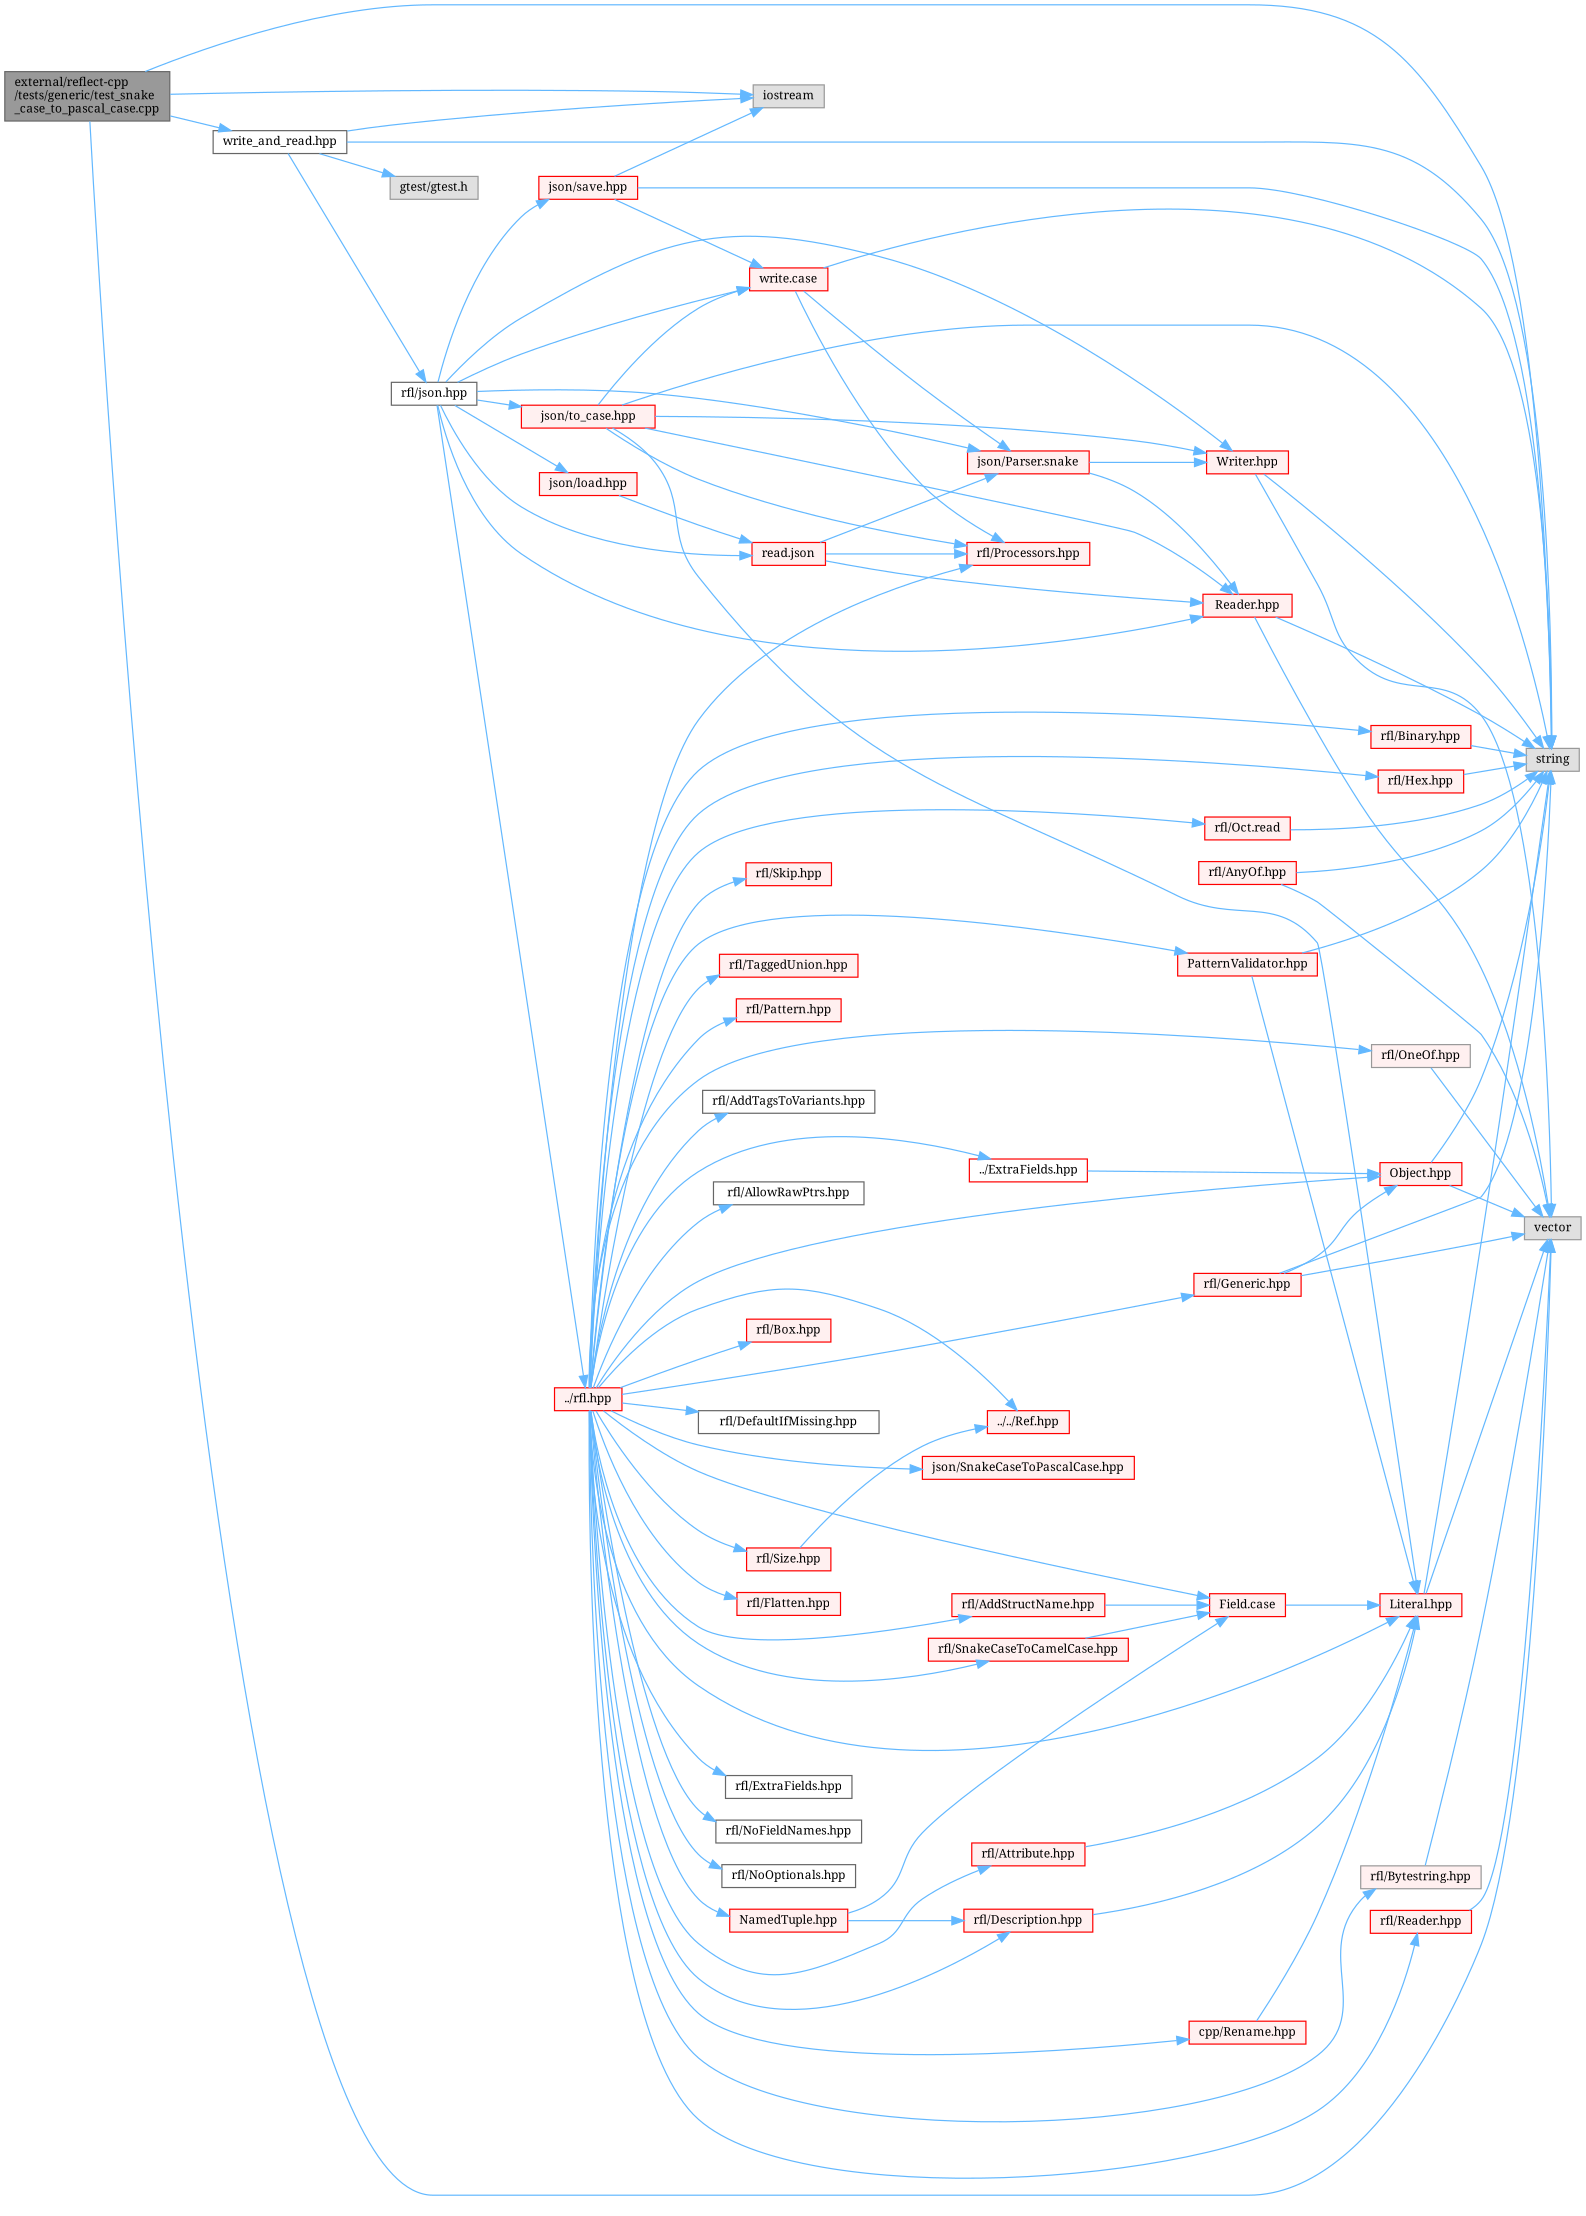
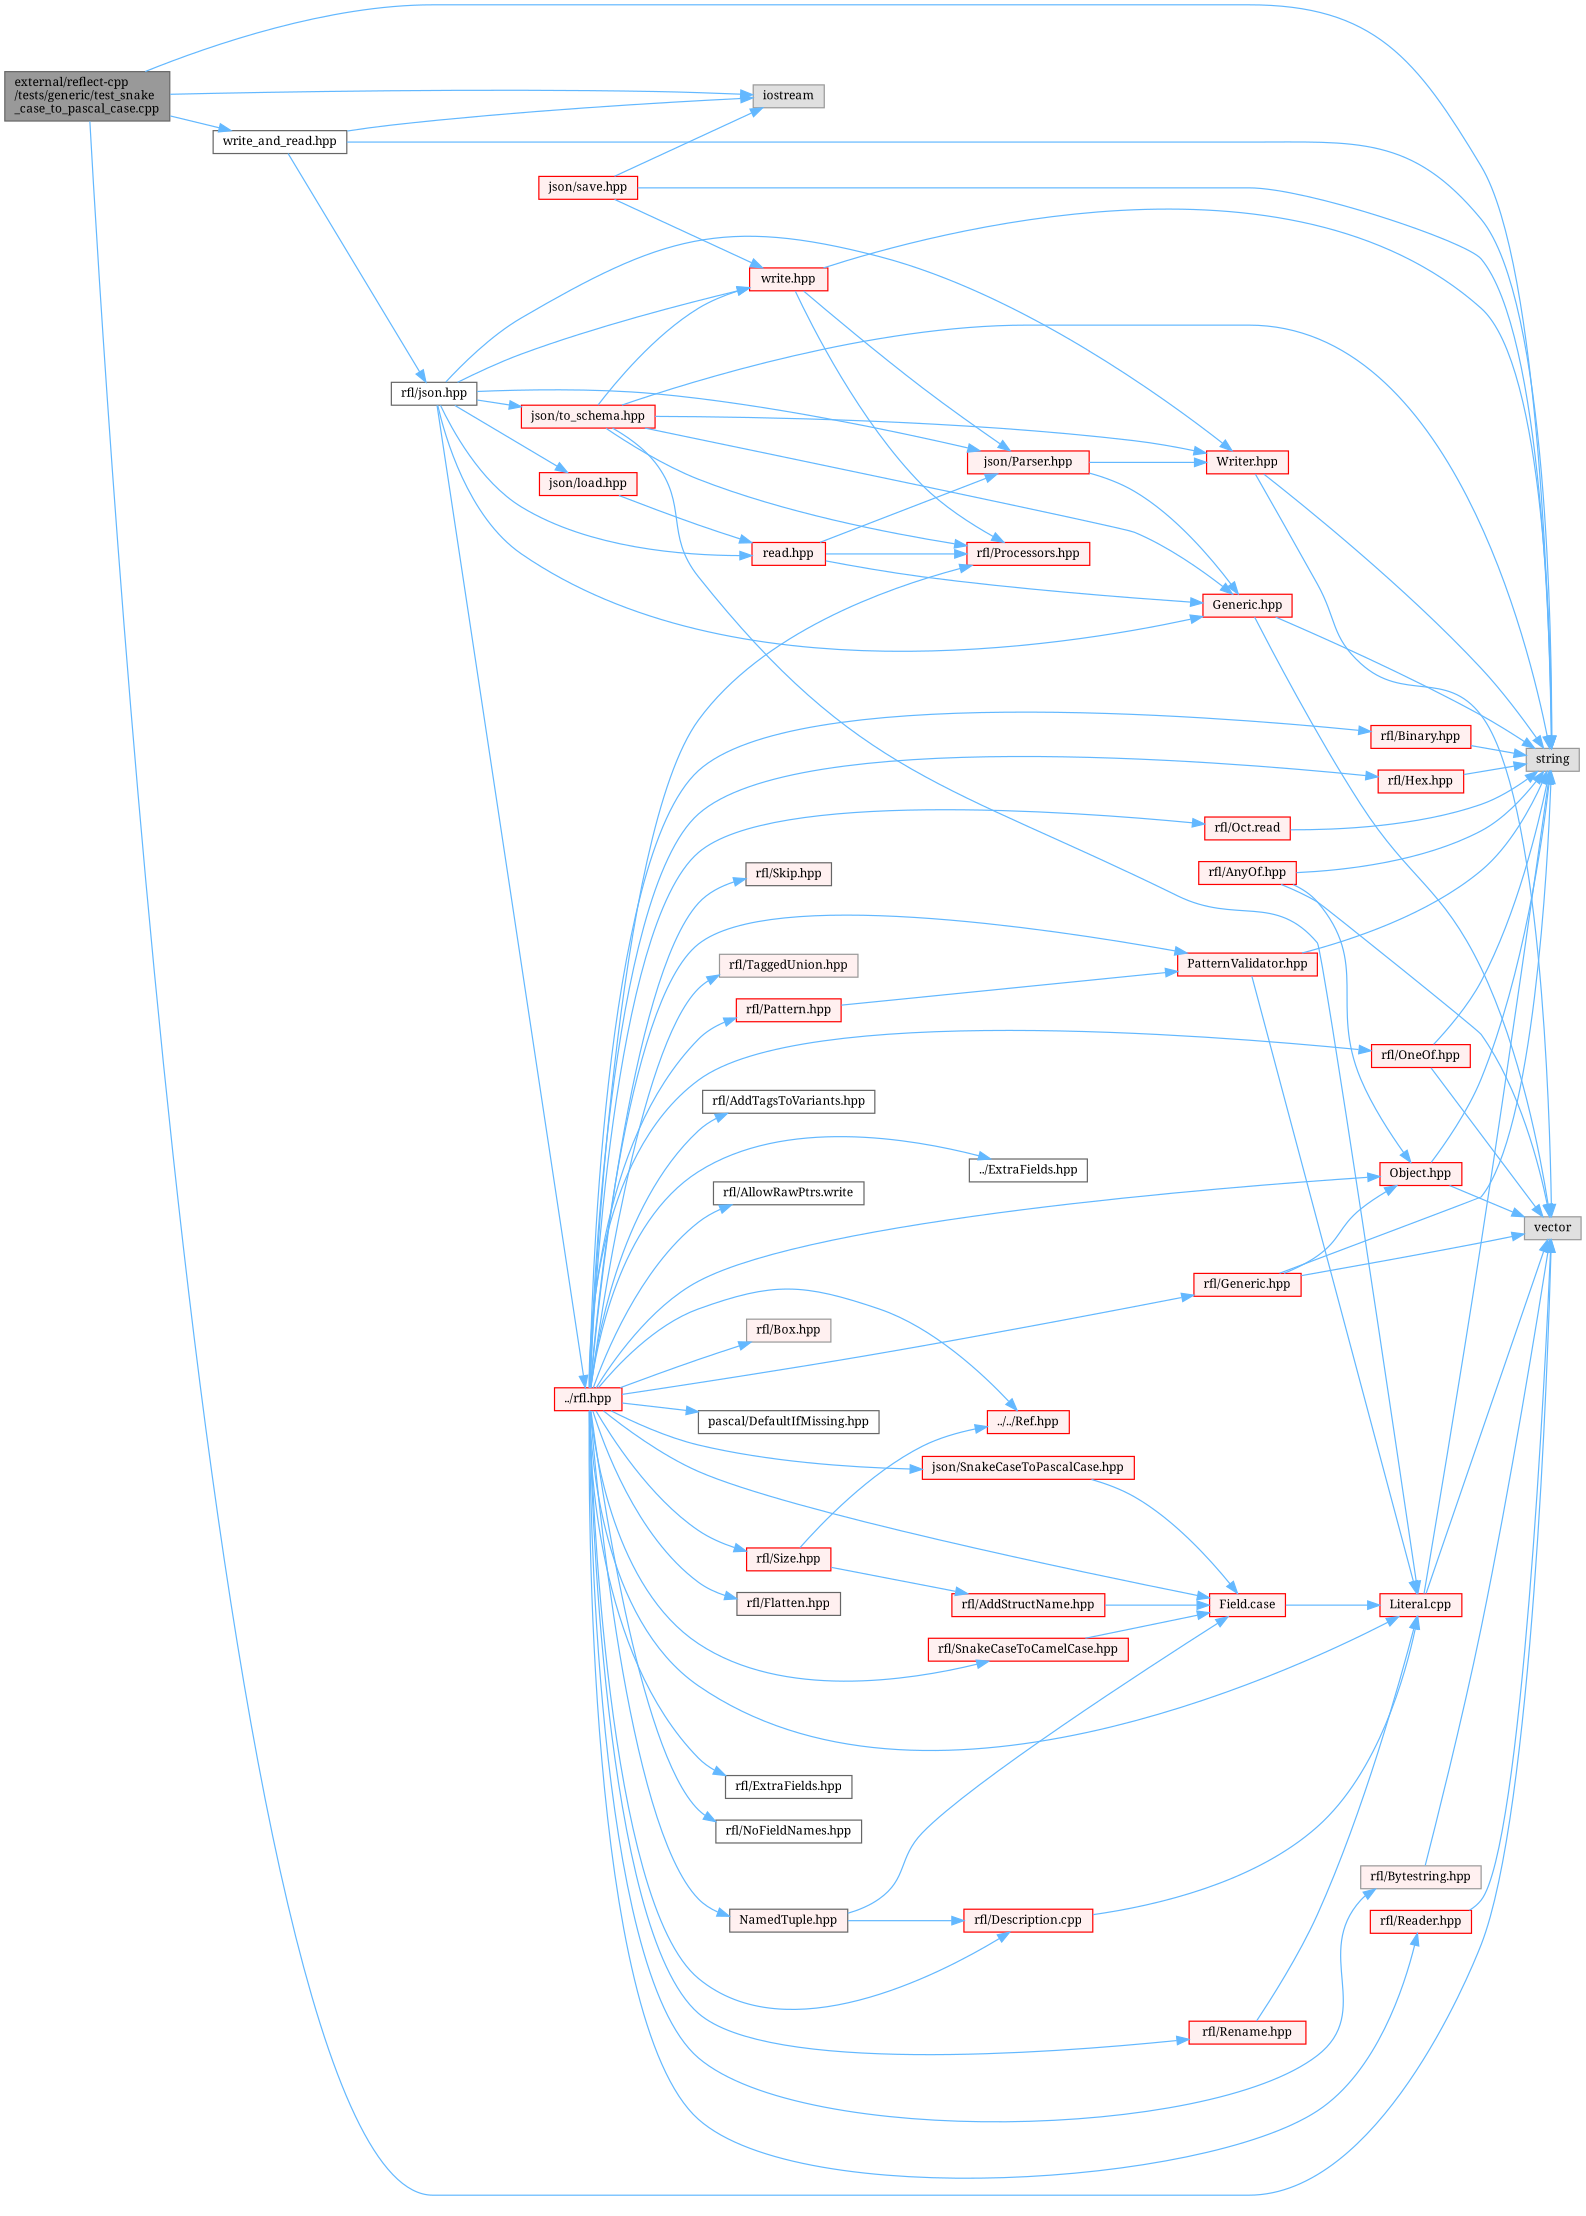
node "gtest/gtest.h": removed
node "write.case": label "write.case" -> "write.hpp"
edge "rfl/json.hpp" -> "json/save.hpp": removed
node "json/to_case.hpp": label "json/to_case.hpp" -> "json/to_schema.hpp"
node "json/Parser.snake": label "json/Parser.snake" -> "json/Parser.hpp"
node "read.json": label "read.json" -> "read.hpp"
node "Reader.hpp": label "Reader.hpp" -> "Generic.hpp"
node "rfl/Skip.hpp": color red -> grey40
edge "rfl/OneOf.hpp" -> "string": added
node "rfl/TaggedUnion.hpp": color red -> grey60
edge "rfl/Pattern.hpp" -> "PatternValidator.hpp": added
node "rfl/OneOf.hpp": color grey60 -> red
node "../ExtraFields.hpp": color red -> grey40
edge "../ExtraFields.hpp" -> "Object.hpp": now "rfl/AnyOf.hpp" -> "Object.hpp"
node "rfl/AllowRawPtrs.hpp": label "rfl/AllowRawPtrs.hpp" -> "rfl/AllowRawPtrs.write"
node "rfl/Box.hpp": color red -> grey60
node "rfl/DefaultIfMissing.hpp": label "rfl/DefaultIfMissing.hpp" -> "pascal/DefaultIfMissing.hpp"
edge "json/SnakeCaseToPascalCase.hpp" -> "Field.case": added
node "rfl/Flatten.hpp": color red -> grey40
node "Literal.hpp": label "Literal.hpp" -> "Literal.cpp"
edge "../rfl.hpp" -> "rfl/AddStructName.hpp": now "rfl/Size.hpp" -> "rfl/AddStructName.hpp"
node "rfl/Attribute.hpp": removed
node "rfl/NoOptionals.hpp": removed
node "NamedTuple.hpp": color red -> grey40
node "rfl/Description.hpp": label "rfl/Description.hpp" -> "rfl/Description.cpp"
node "cpp/Rename.hpp": label "cpp/Rename.hpp" -> "rfl/Rename.hpp"
